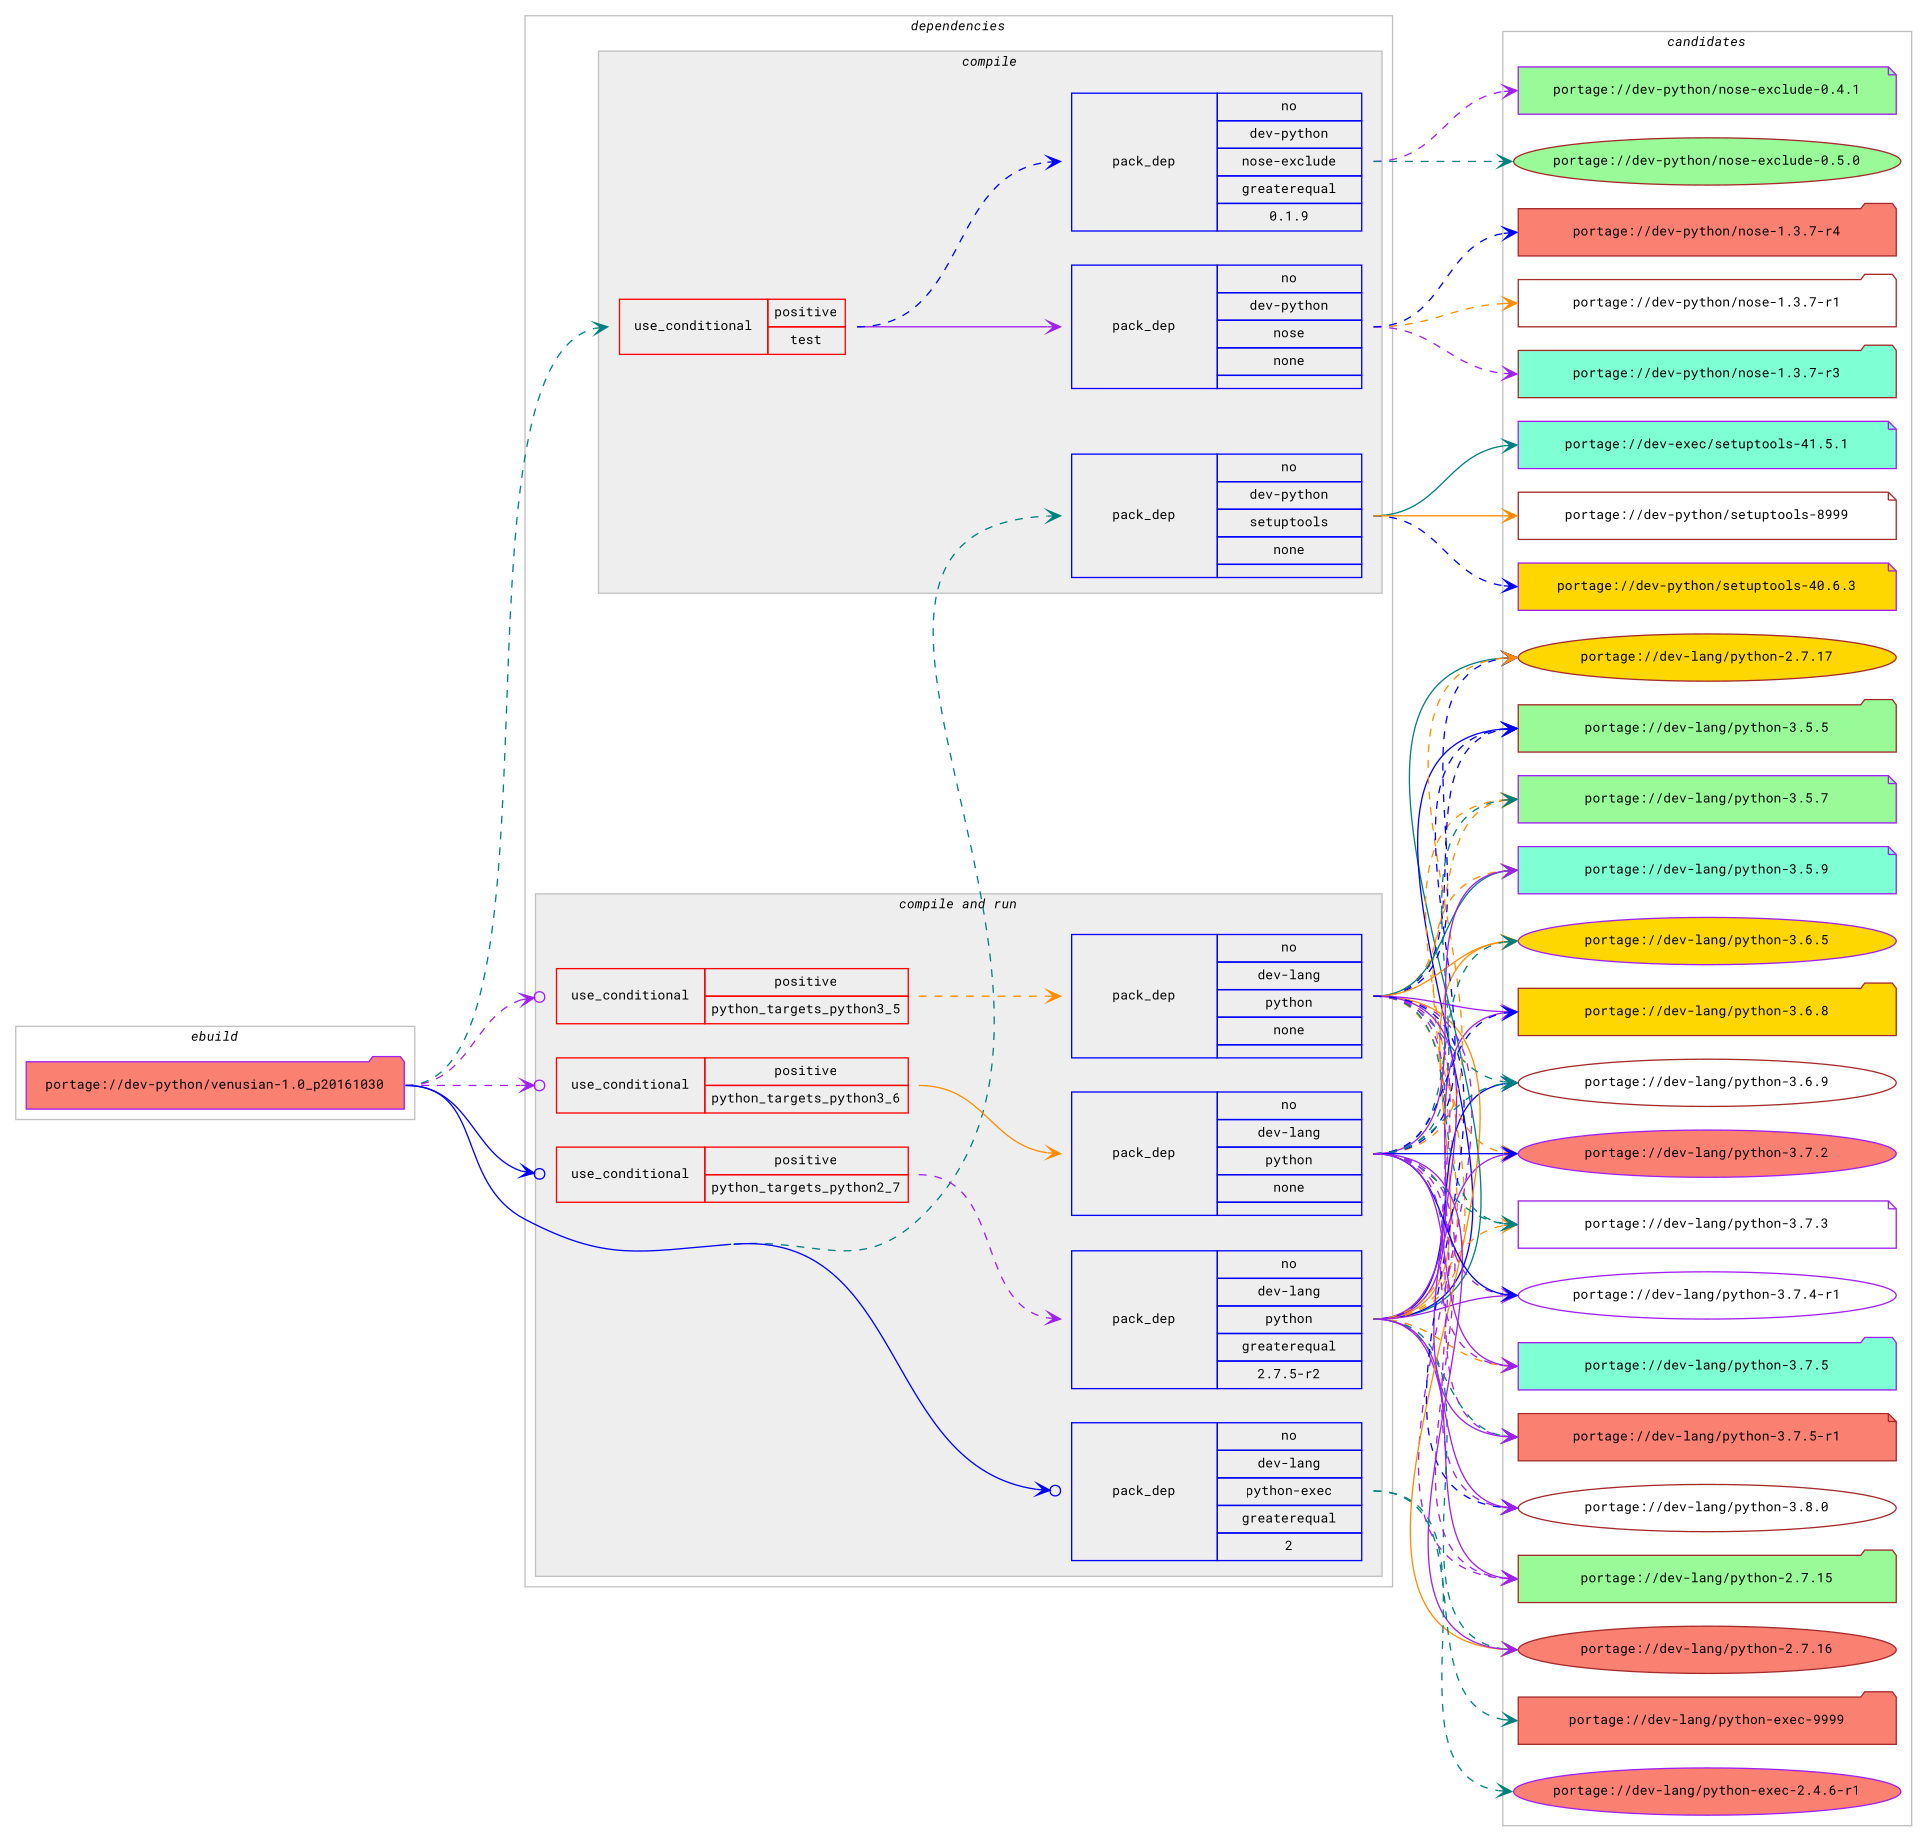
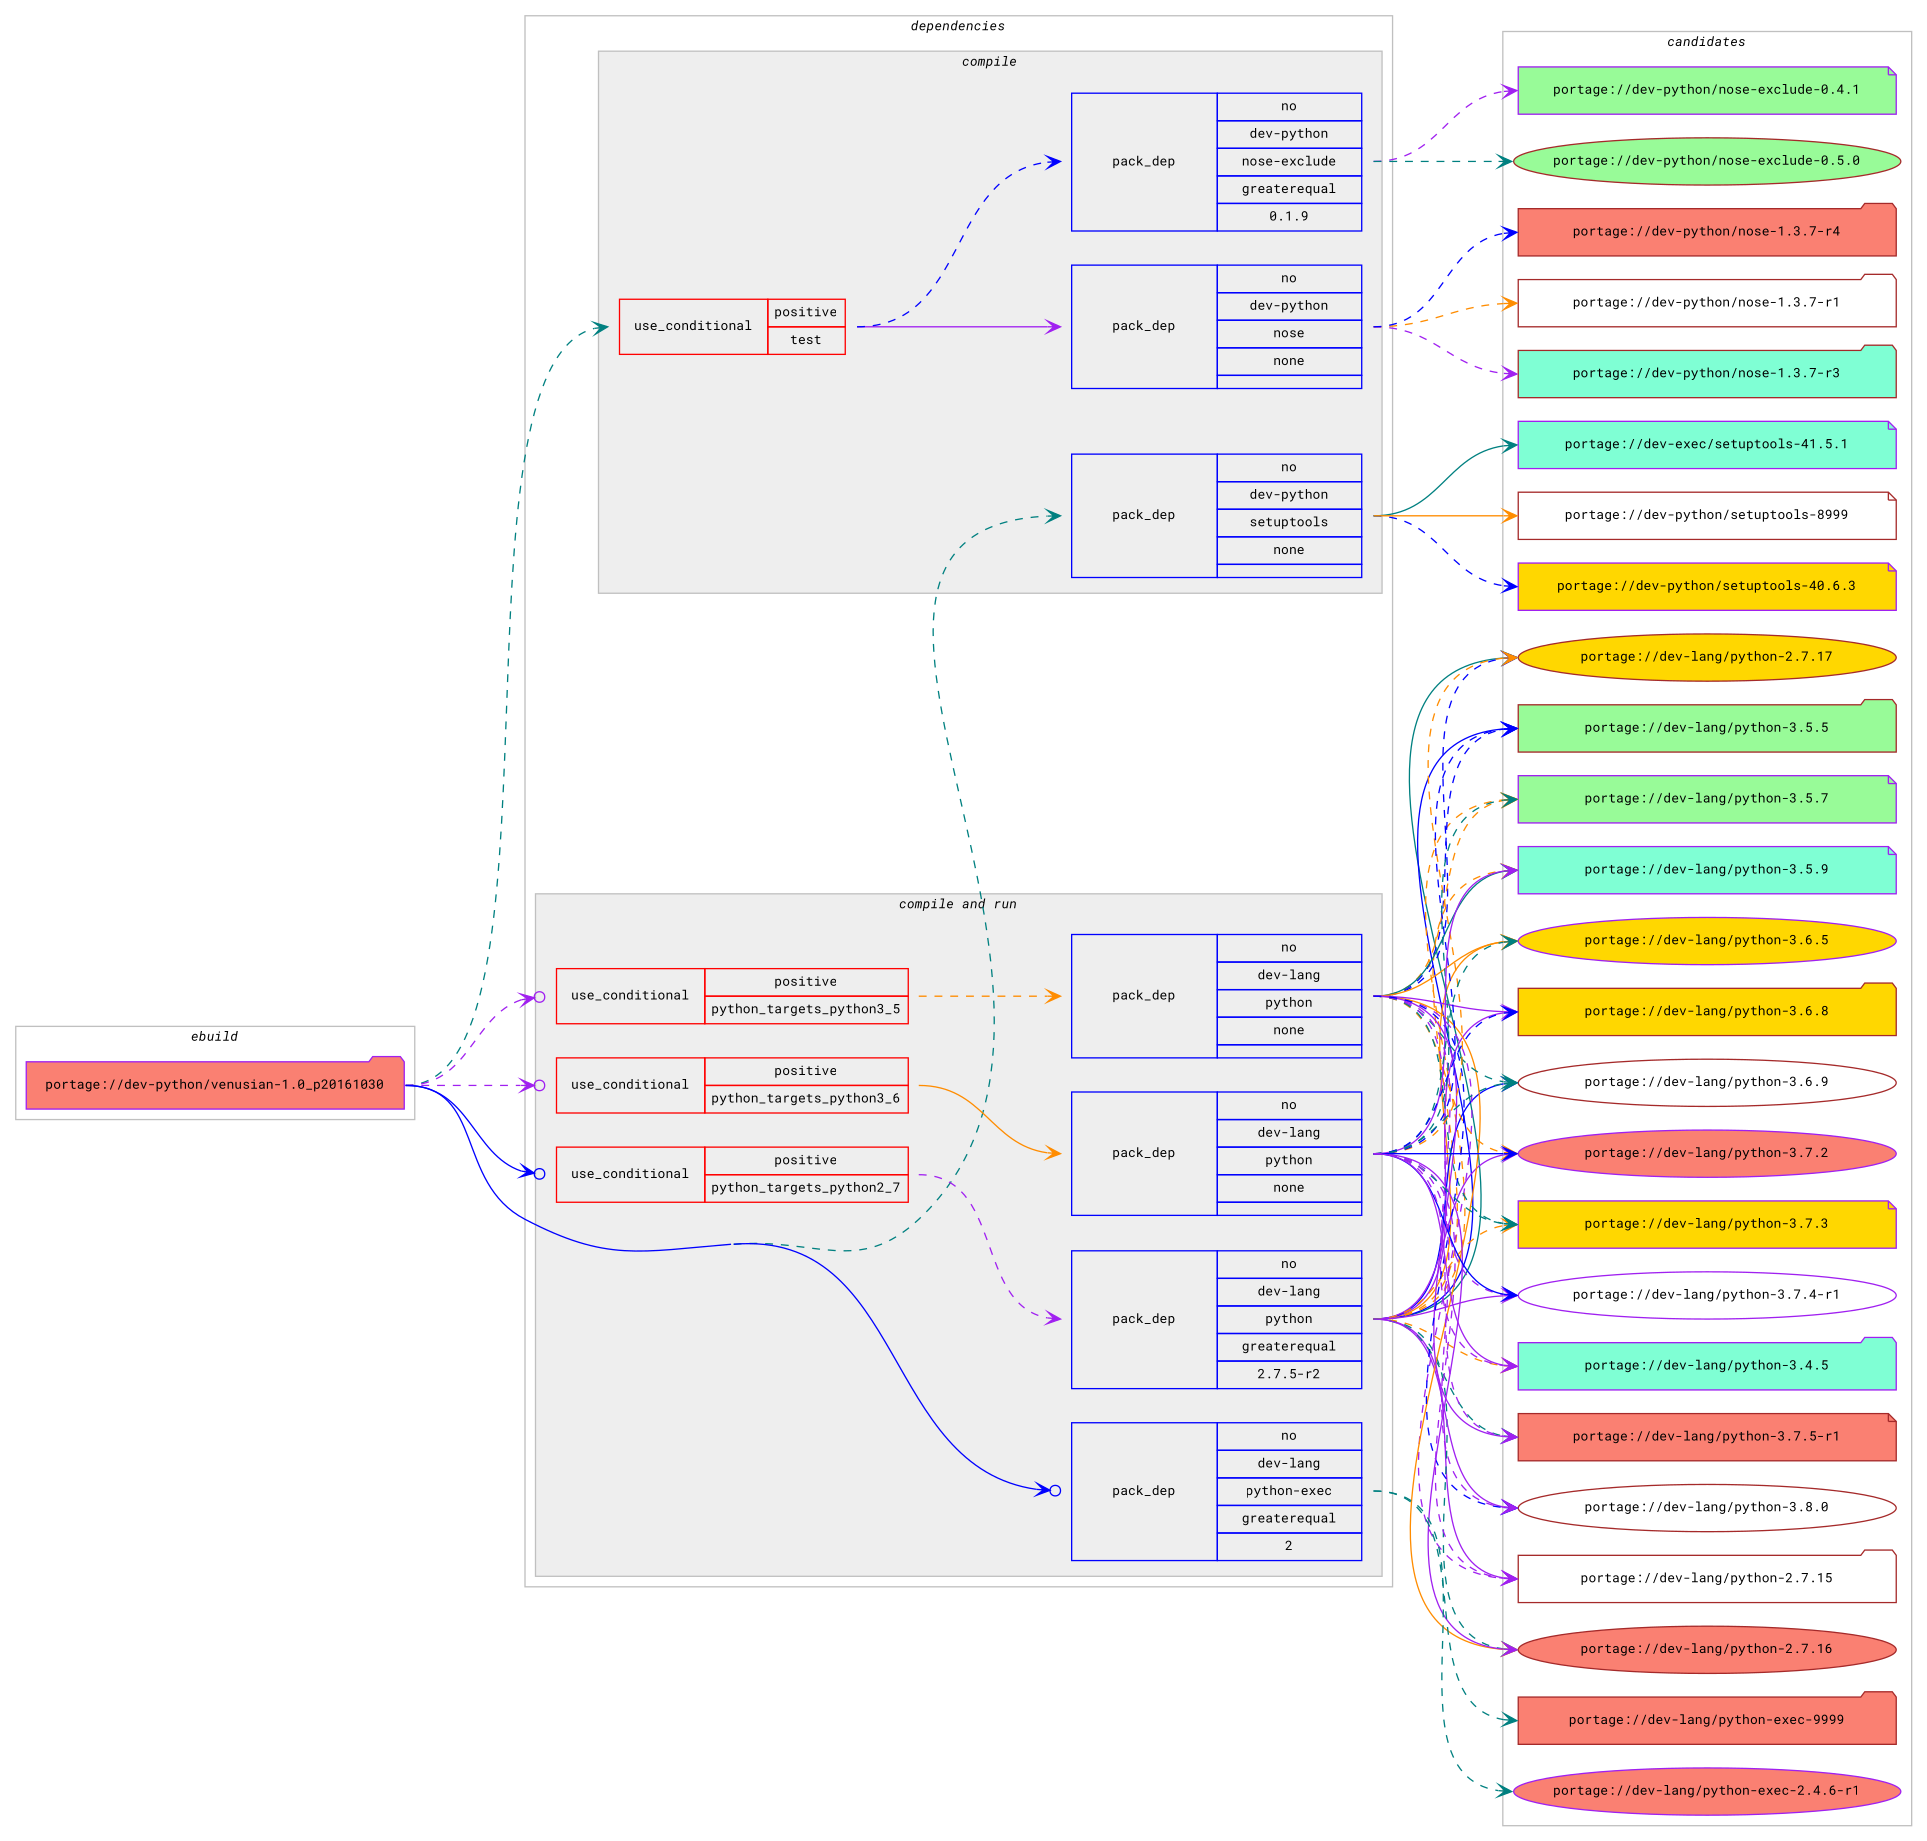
node "portage://dev-lang/python-3.7.3": fillcolor white -> gold
node "portage://dev-lang/python-3.7.5": label "portage://dev-lang/python-3.7.5" -> "portage://dev-lang/python-3.4.5"
node "portage://dev-lang/python-2.7.15": fillcolor palegreen -> white
